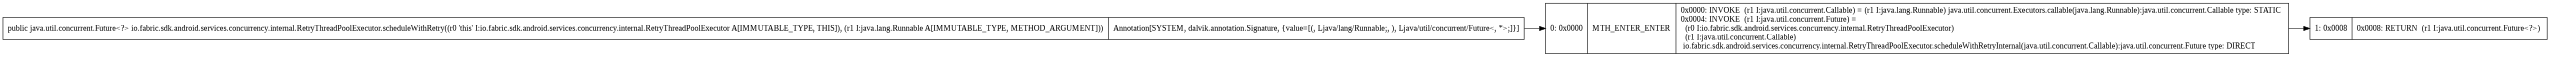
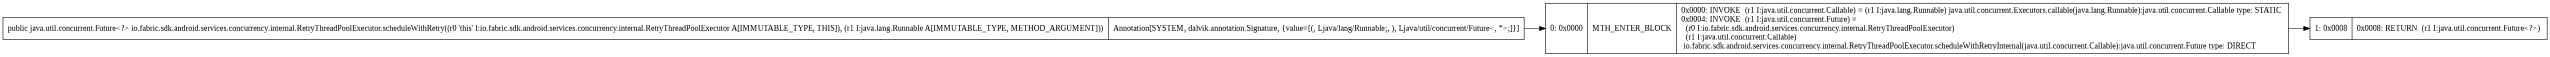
node "0: 0x0000": text "MTH_ENTER_ENTER" -> "MTH_ENTER_BLOCK"
